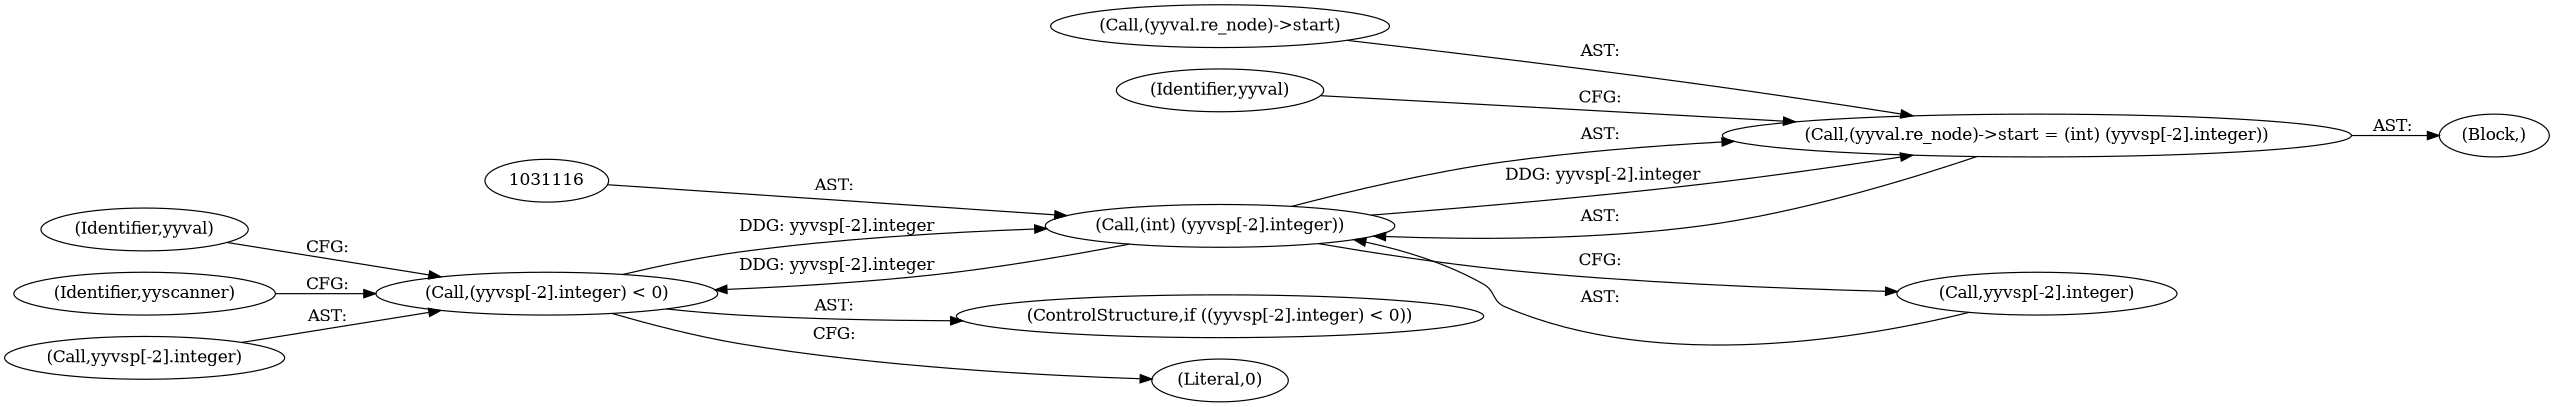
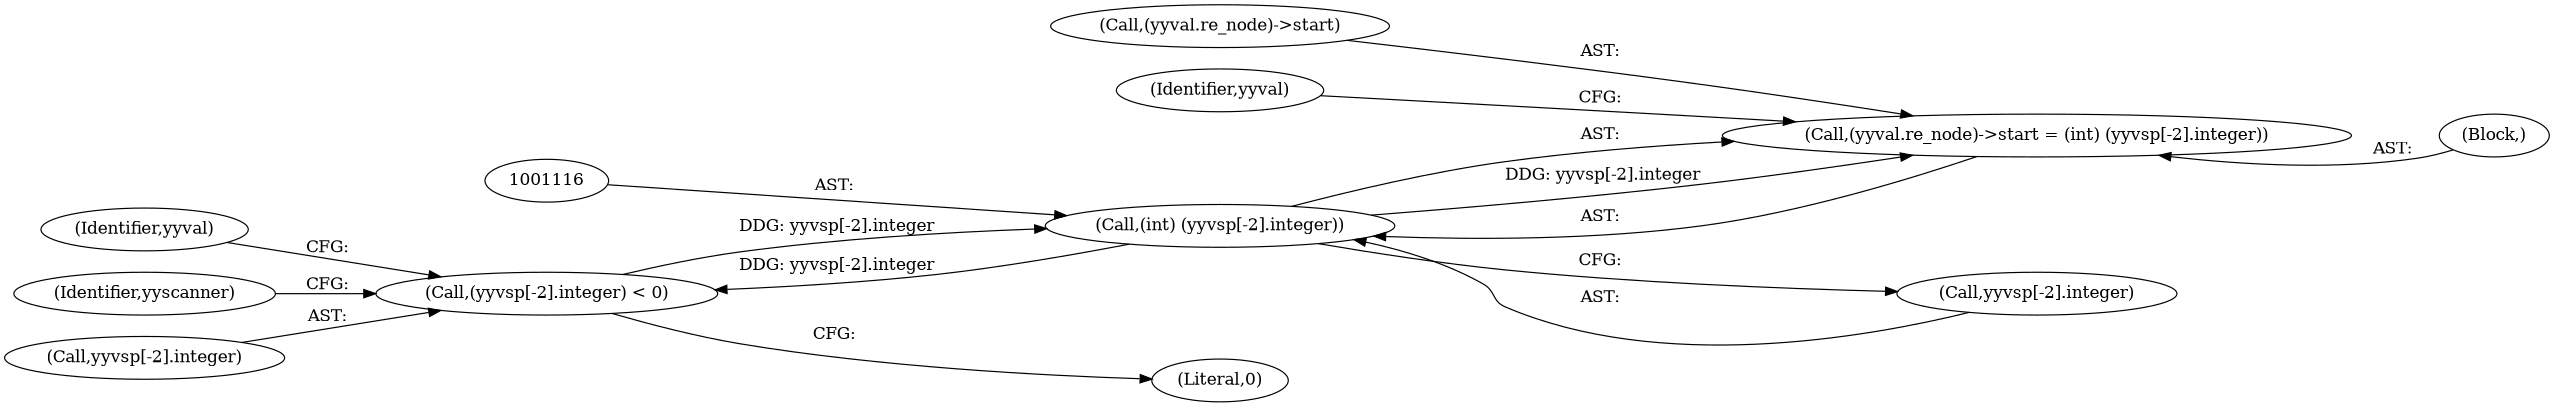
edge "(Call,(yyval.re_node)->start = (int) (yyvsp[-2].integer))" -> "(Block,)": reversed
node "1031116": label "1031116" -> "1001116"
node "(ControlStructure,if ((yyvsp[-2].integer) < 0))": removed
